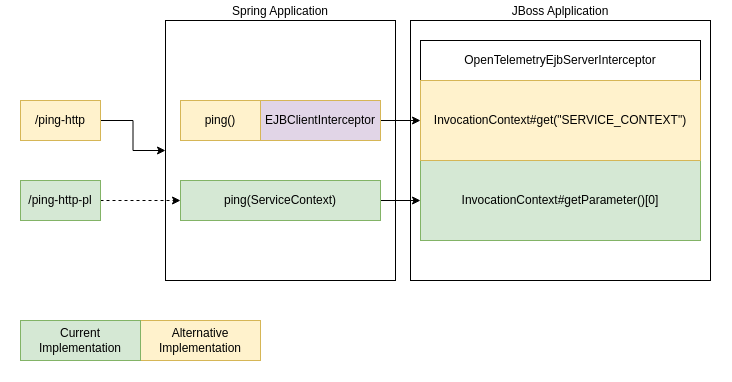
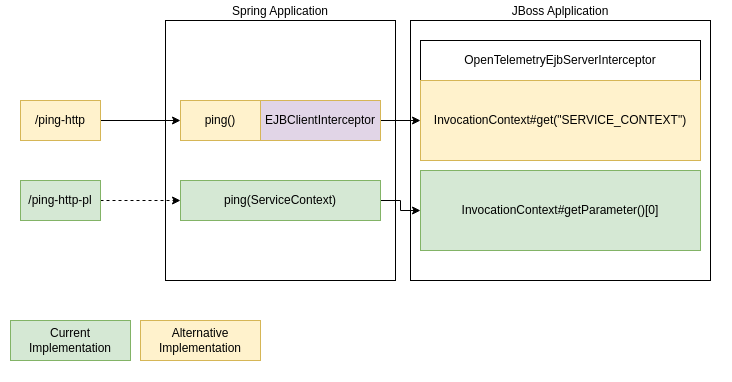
edge "/ping-http" -> "Spring Application": now "/ping-http" -> "ping()"
node "InvocationContext#getParameter()[0]": moved (561, 201) -> (561, 211)
node "Current Implementation": moved (81, 341) -> (71, 341)
